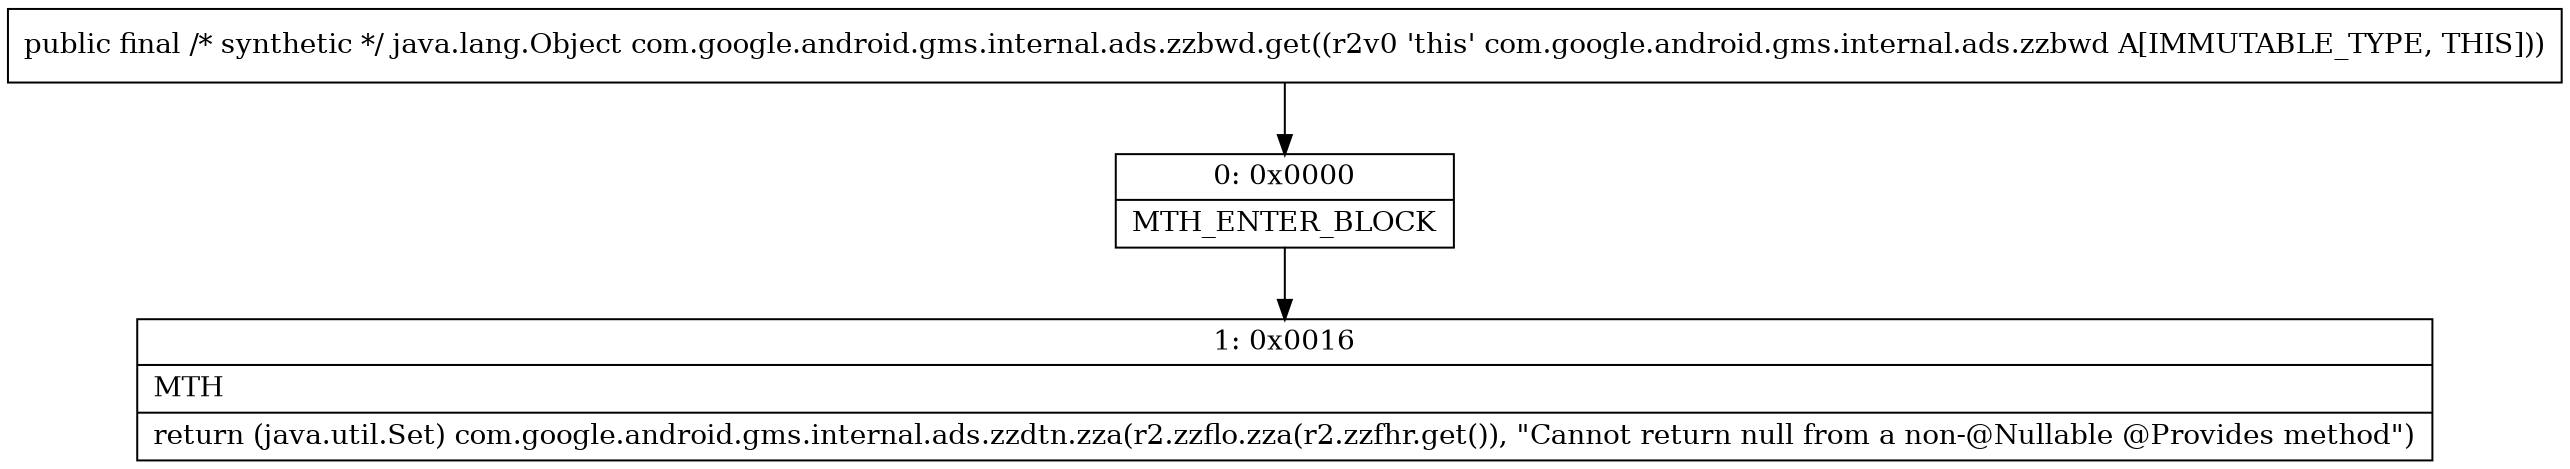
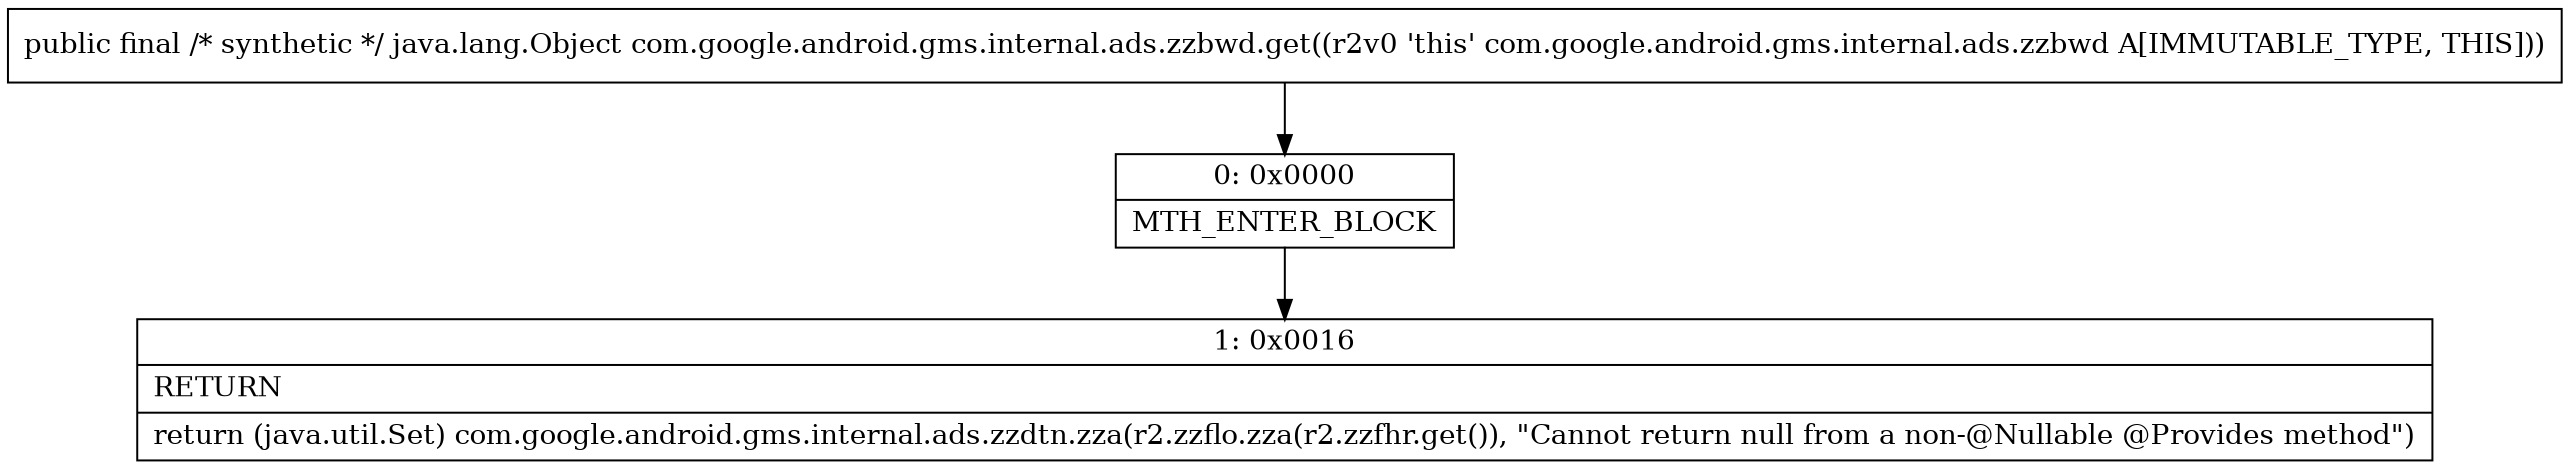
node "1: 0x0016": text "MTH" -> "RETURN"
